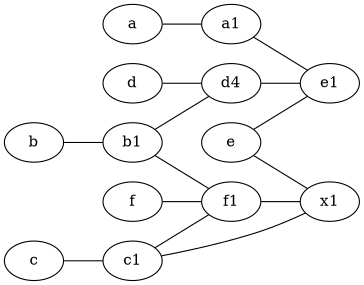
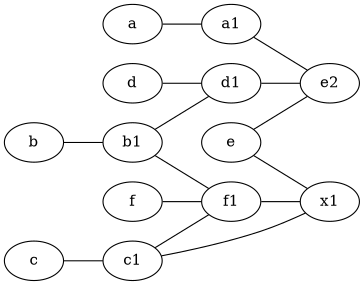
node "d4": label "d4" -> "d1"
node "e1": label "e1" -> "e2"
